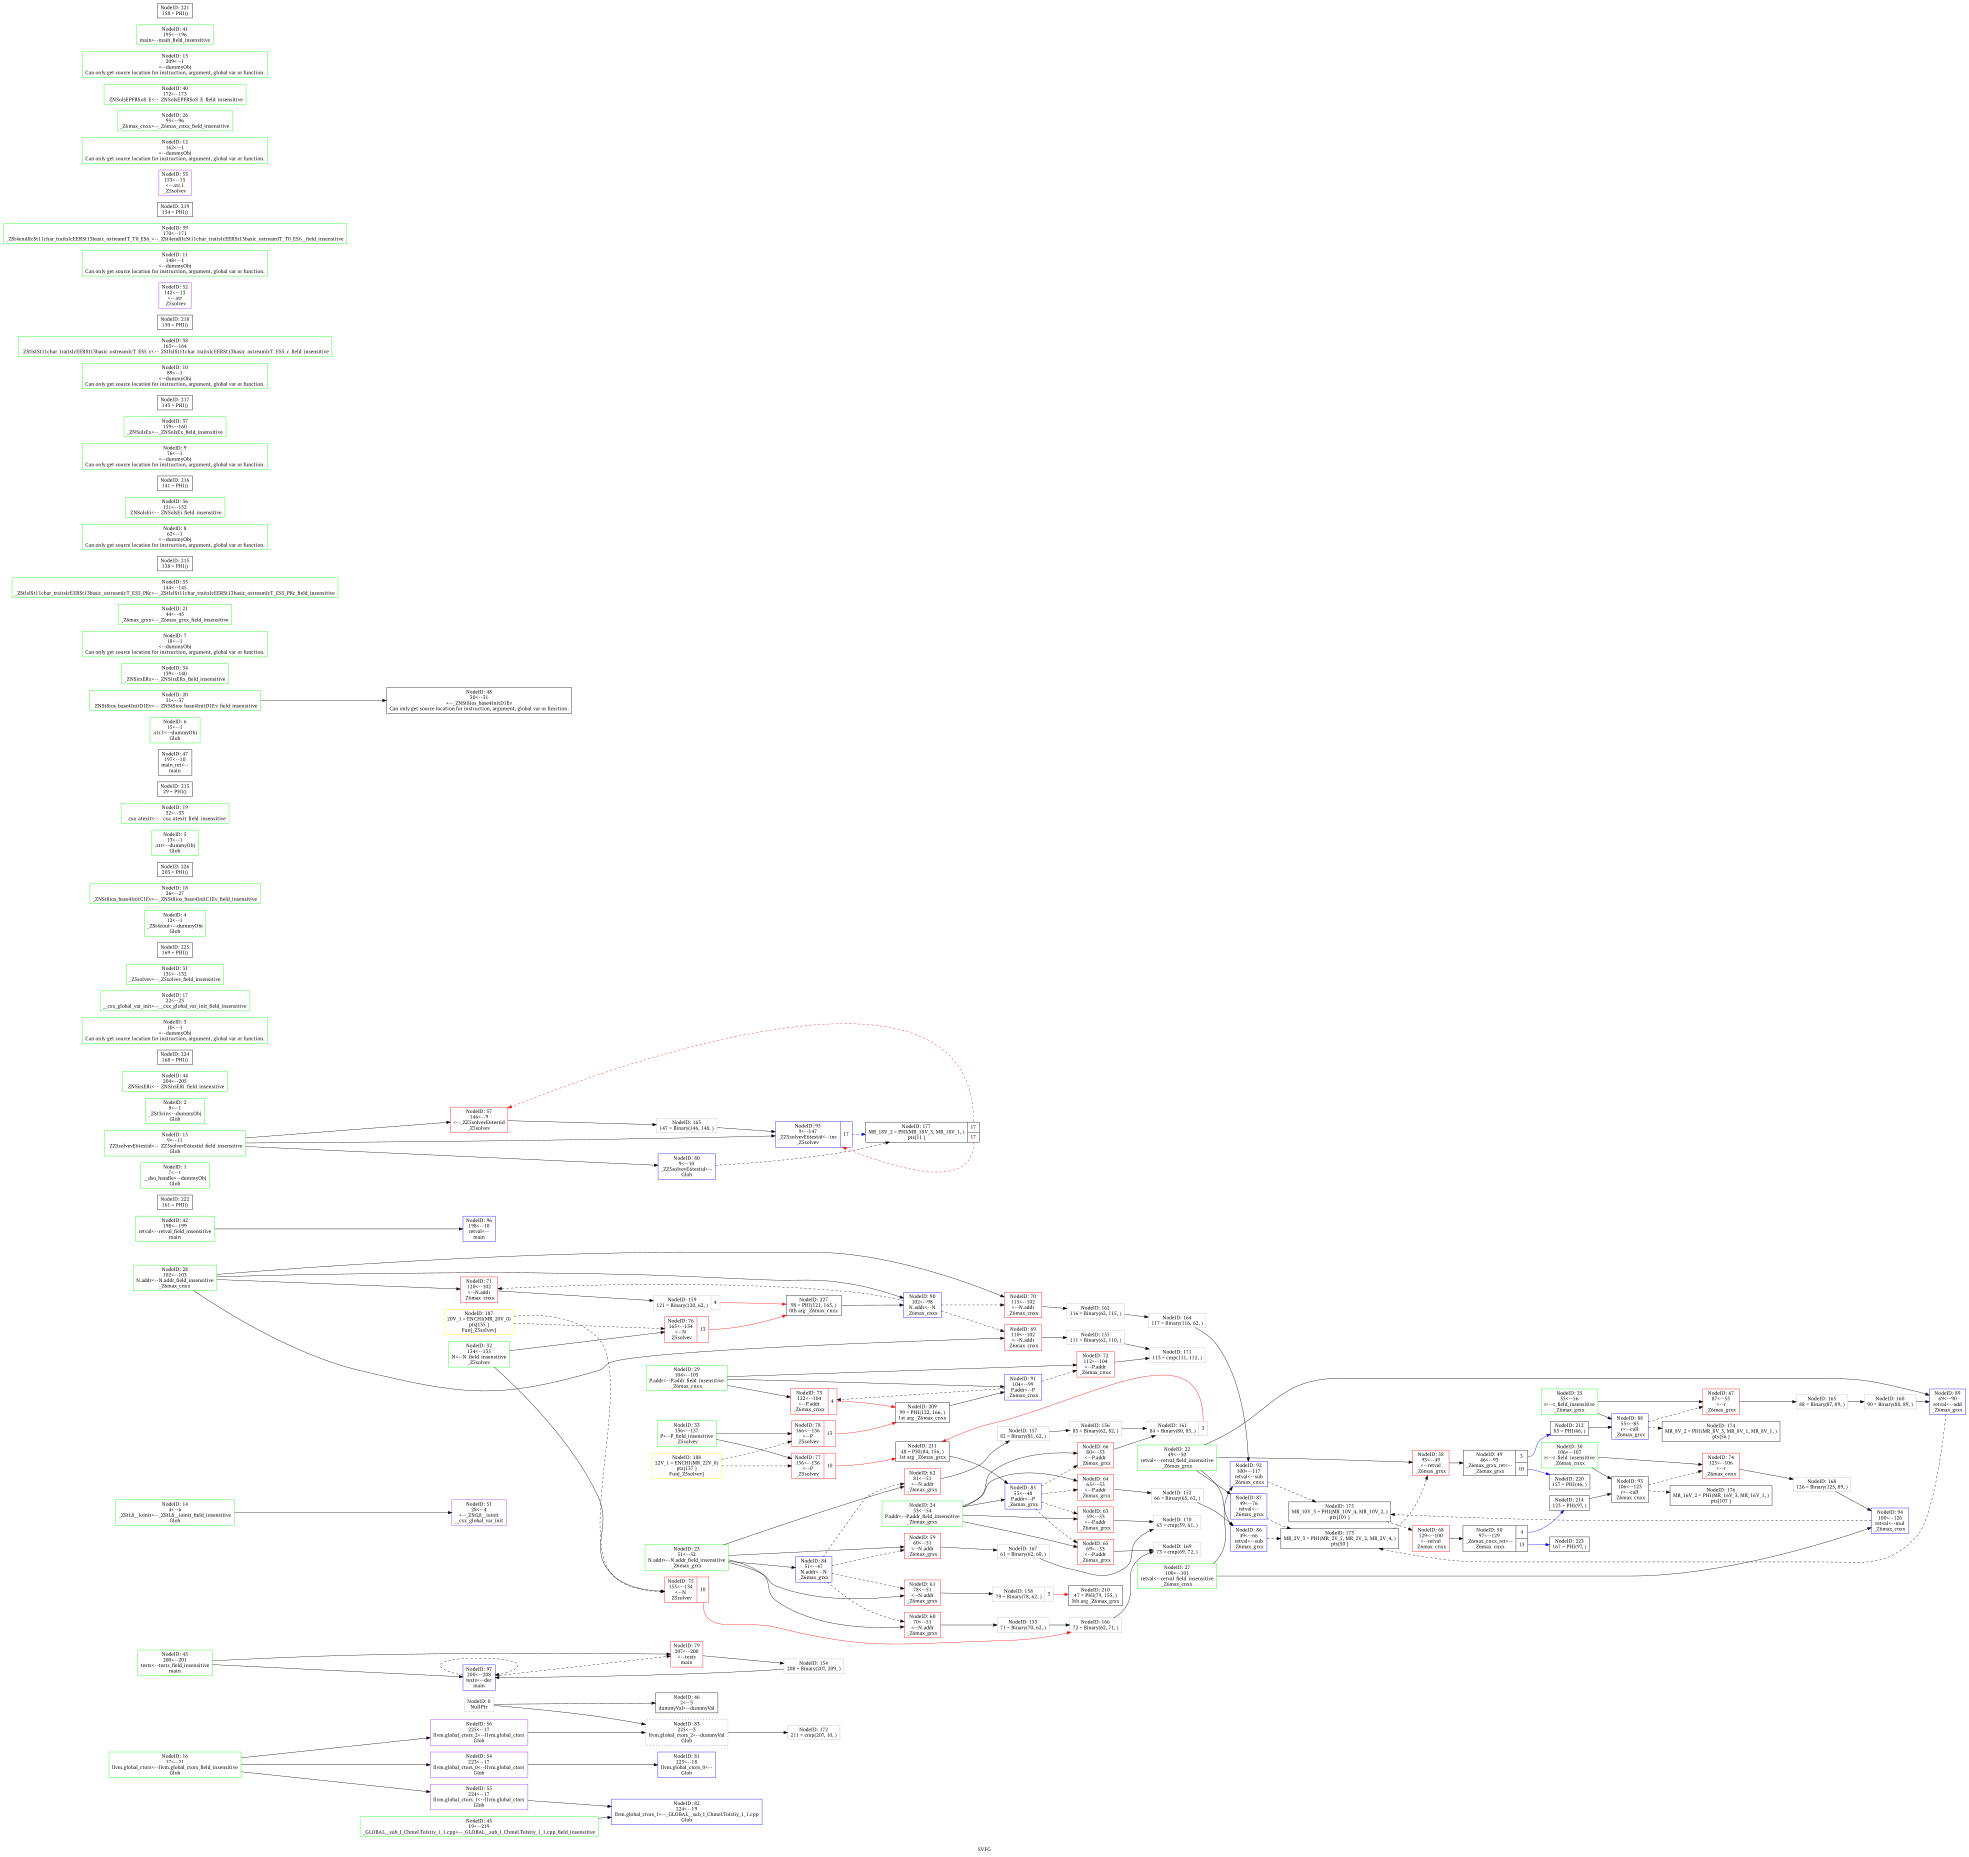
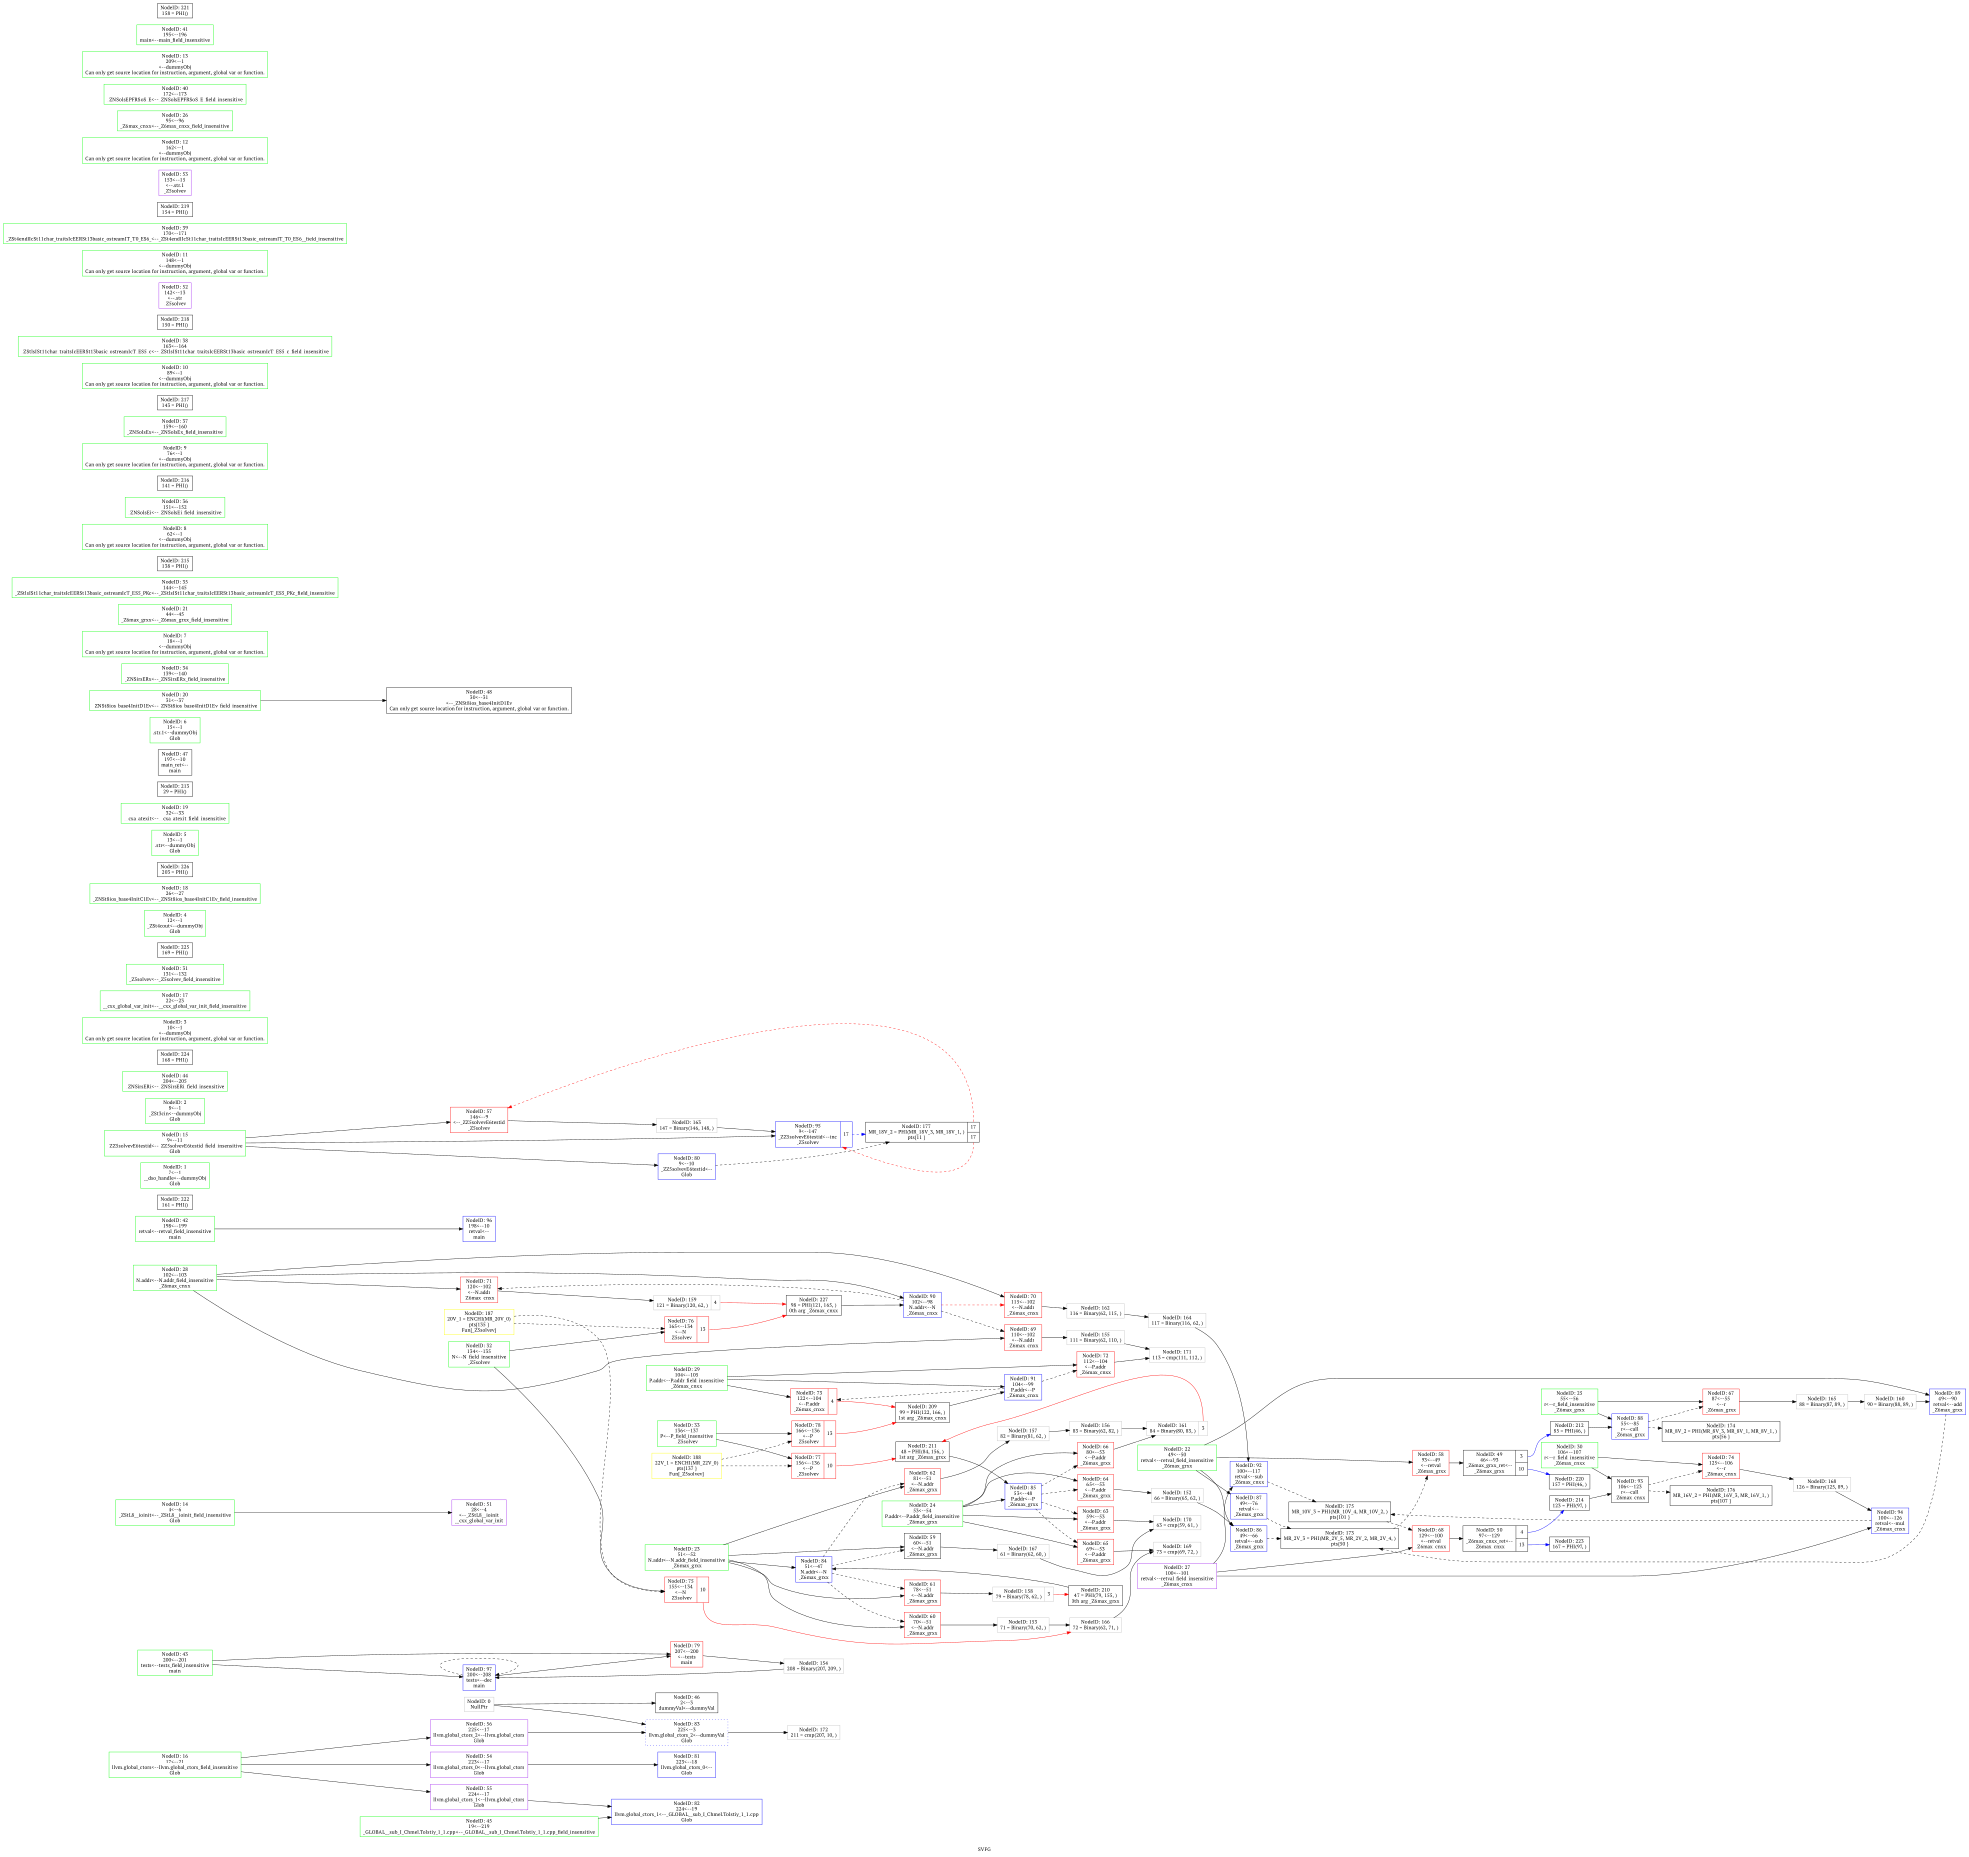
edge "NodeID: 90" -> "NodeID: 70": color black -> red
node "NodeID: 59": color red -> black
edge "NodeID: 27" -> "NodeID: 68": added
edge "NodeID: 210" -> "NodeID: 84": added
node "NodeID: 27": color green -> purple
edge "NodeID: 97" -> "NodeID: 79": style dashed -> solid
